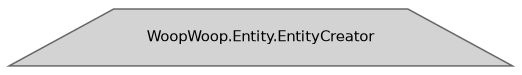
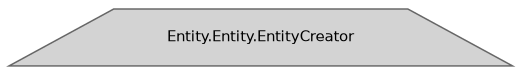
node "WoopWoop.Entity.EntityCreator": label "WoopWoop.Entity.EntityCreator" -> "Entity.Entity.EntityCreator"
